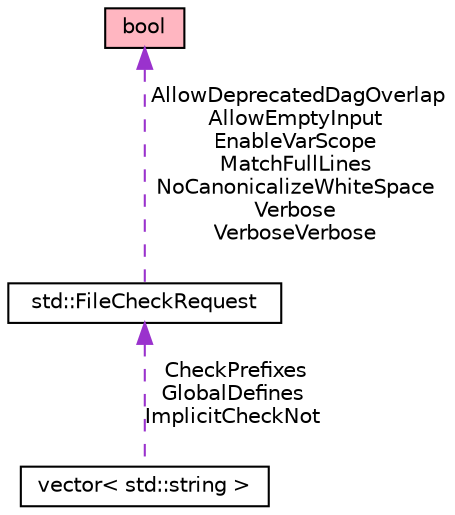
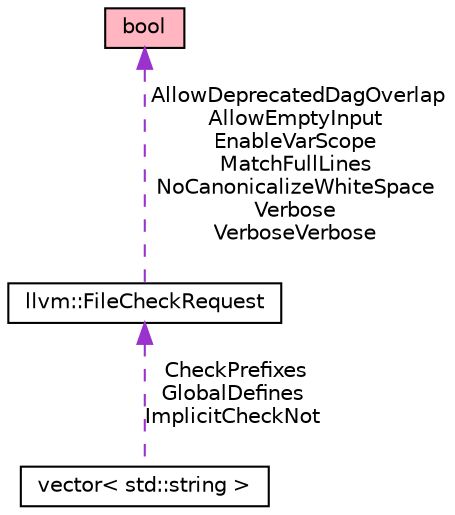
node "std::FileCheckRequest": label "std::FileCheckRequest" -> "llvm::FileCheckRequest"
